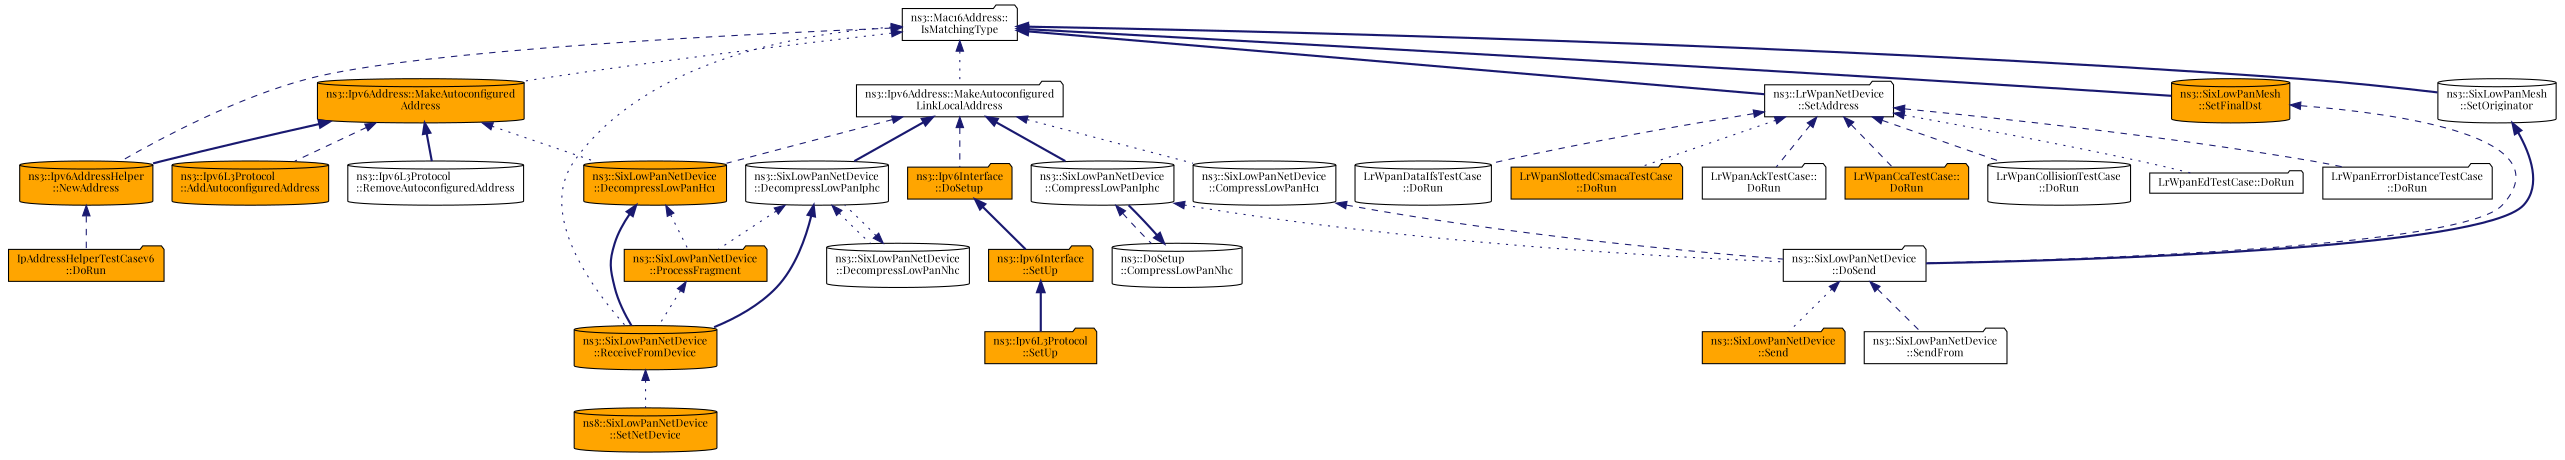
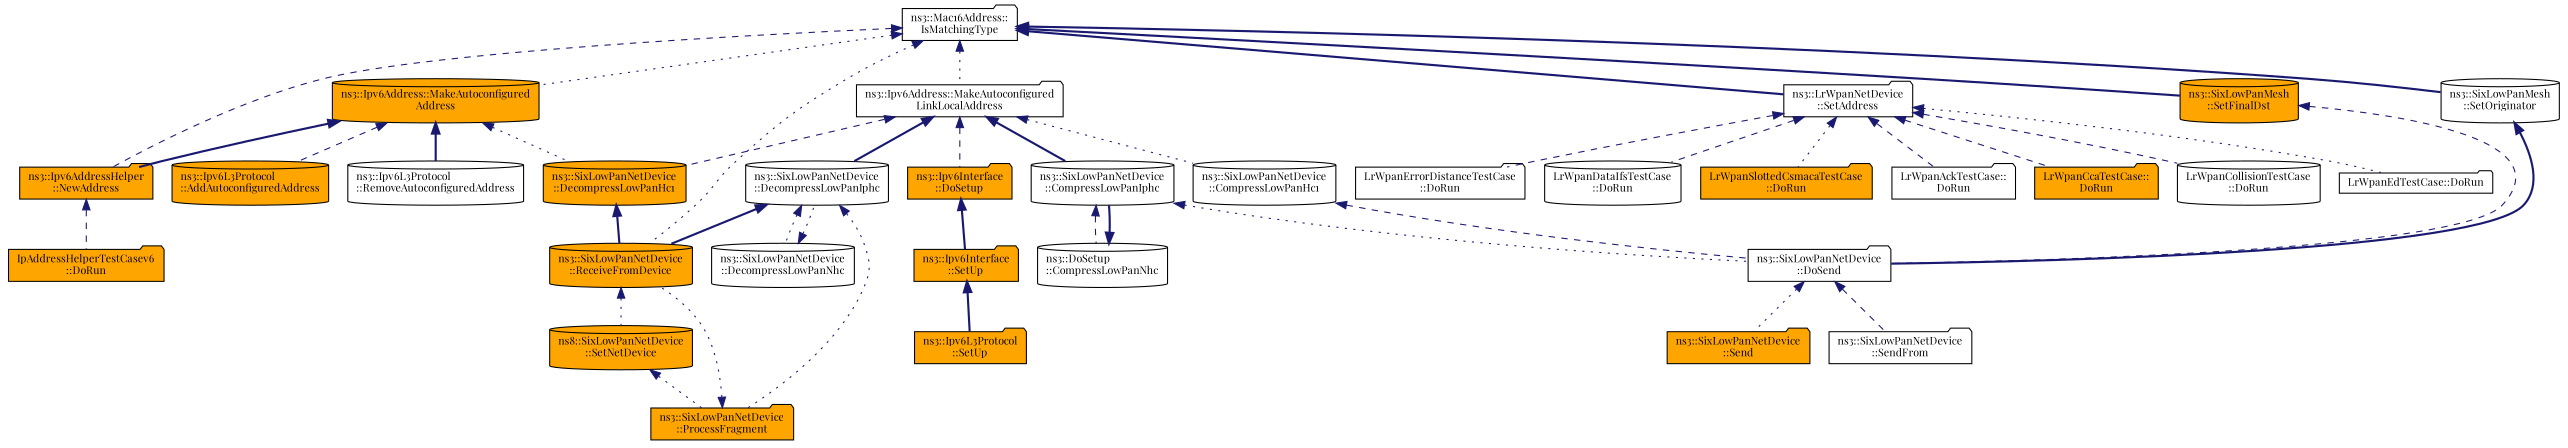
node "ns3::Ipv6AddressHelper ::NewAddress": shape cylinder -> folder
edge "ns3::SixLowPanNetDevice ::ProcessFragment" -> "ns3::SixLowPanNetDevice ::DecompressLowPanHc1": now "ns3::SixLowPanNetDevice ::ProcessFragment" -> "ns8::SixLowPanNetDevice ::SetNetDevice"
